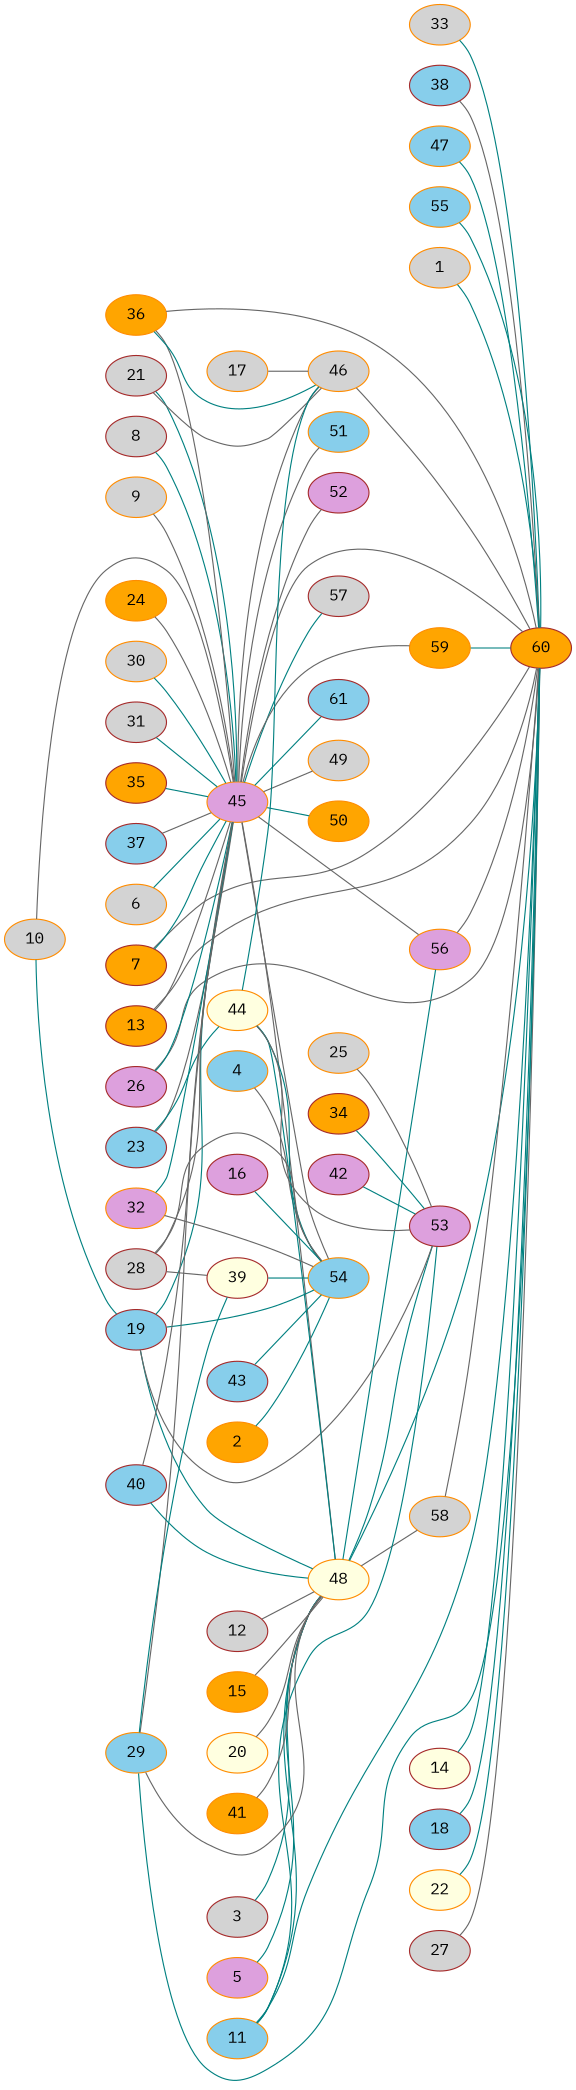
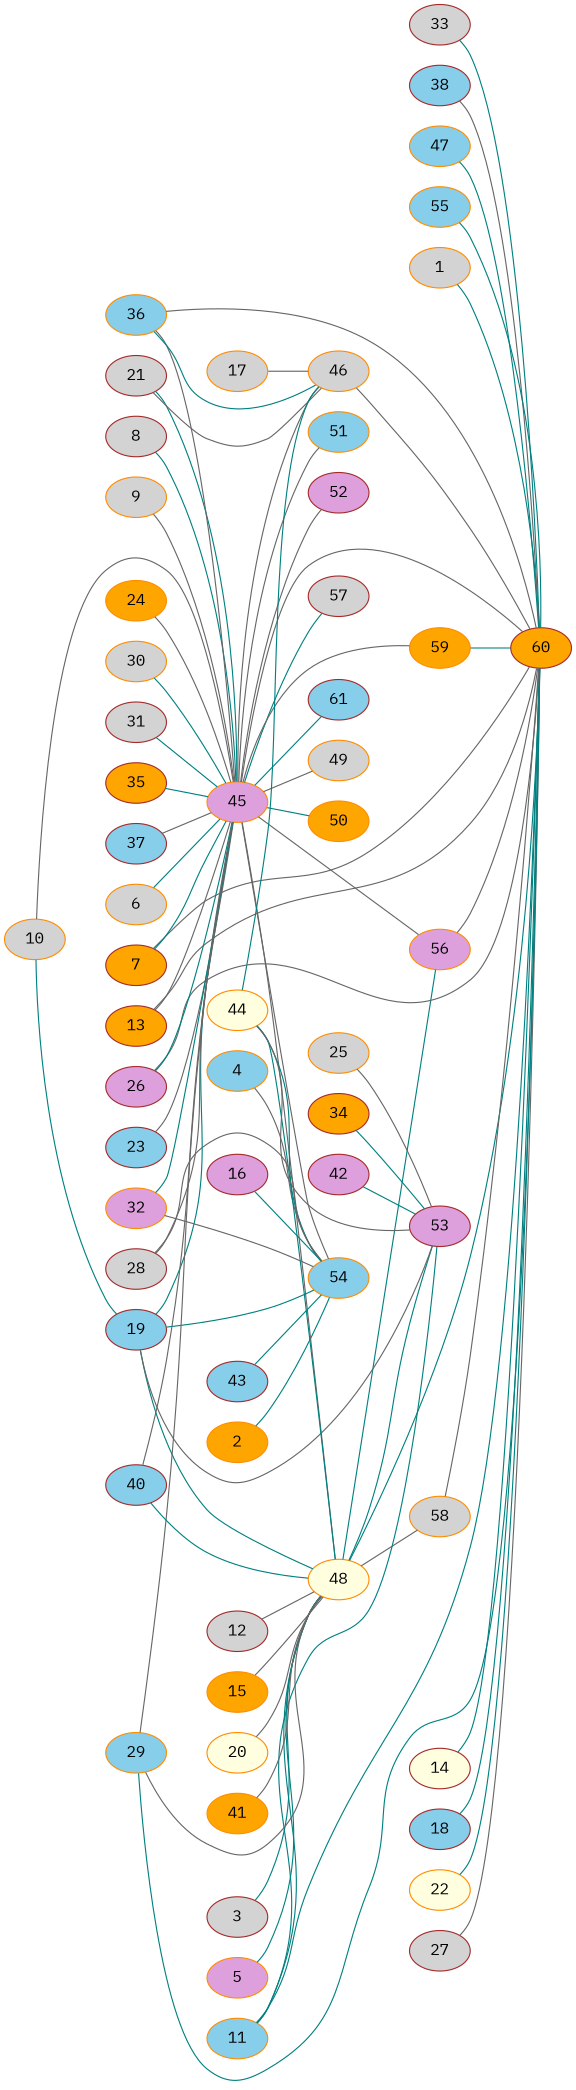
node "33": color darkorange -> brown
node "36": fillcolor orange -> skyblue
edge "44" -- "23": removed
node "39": removed
